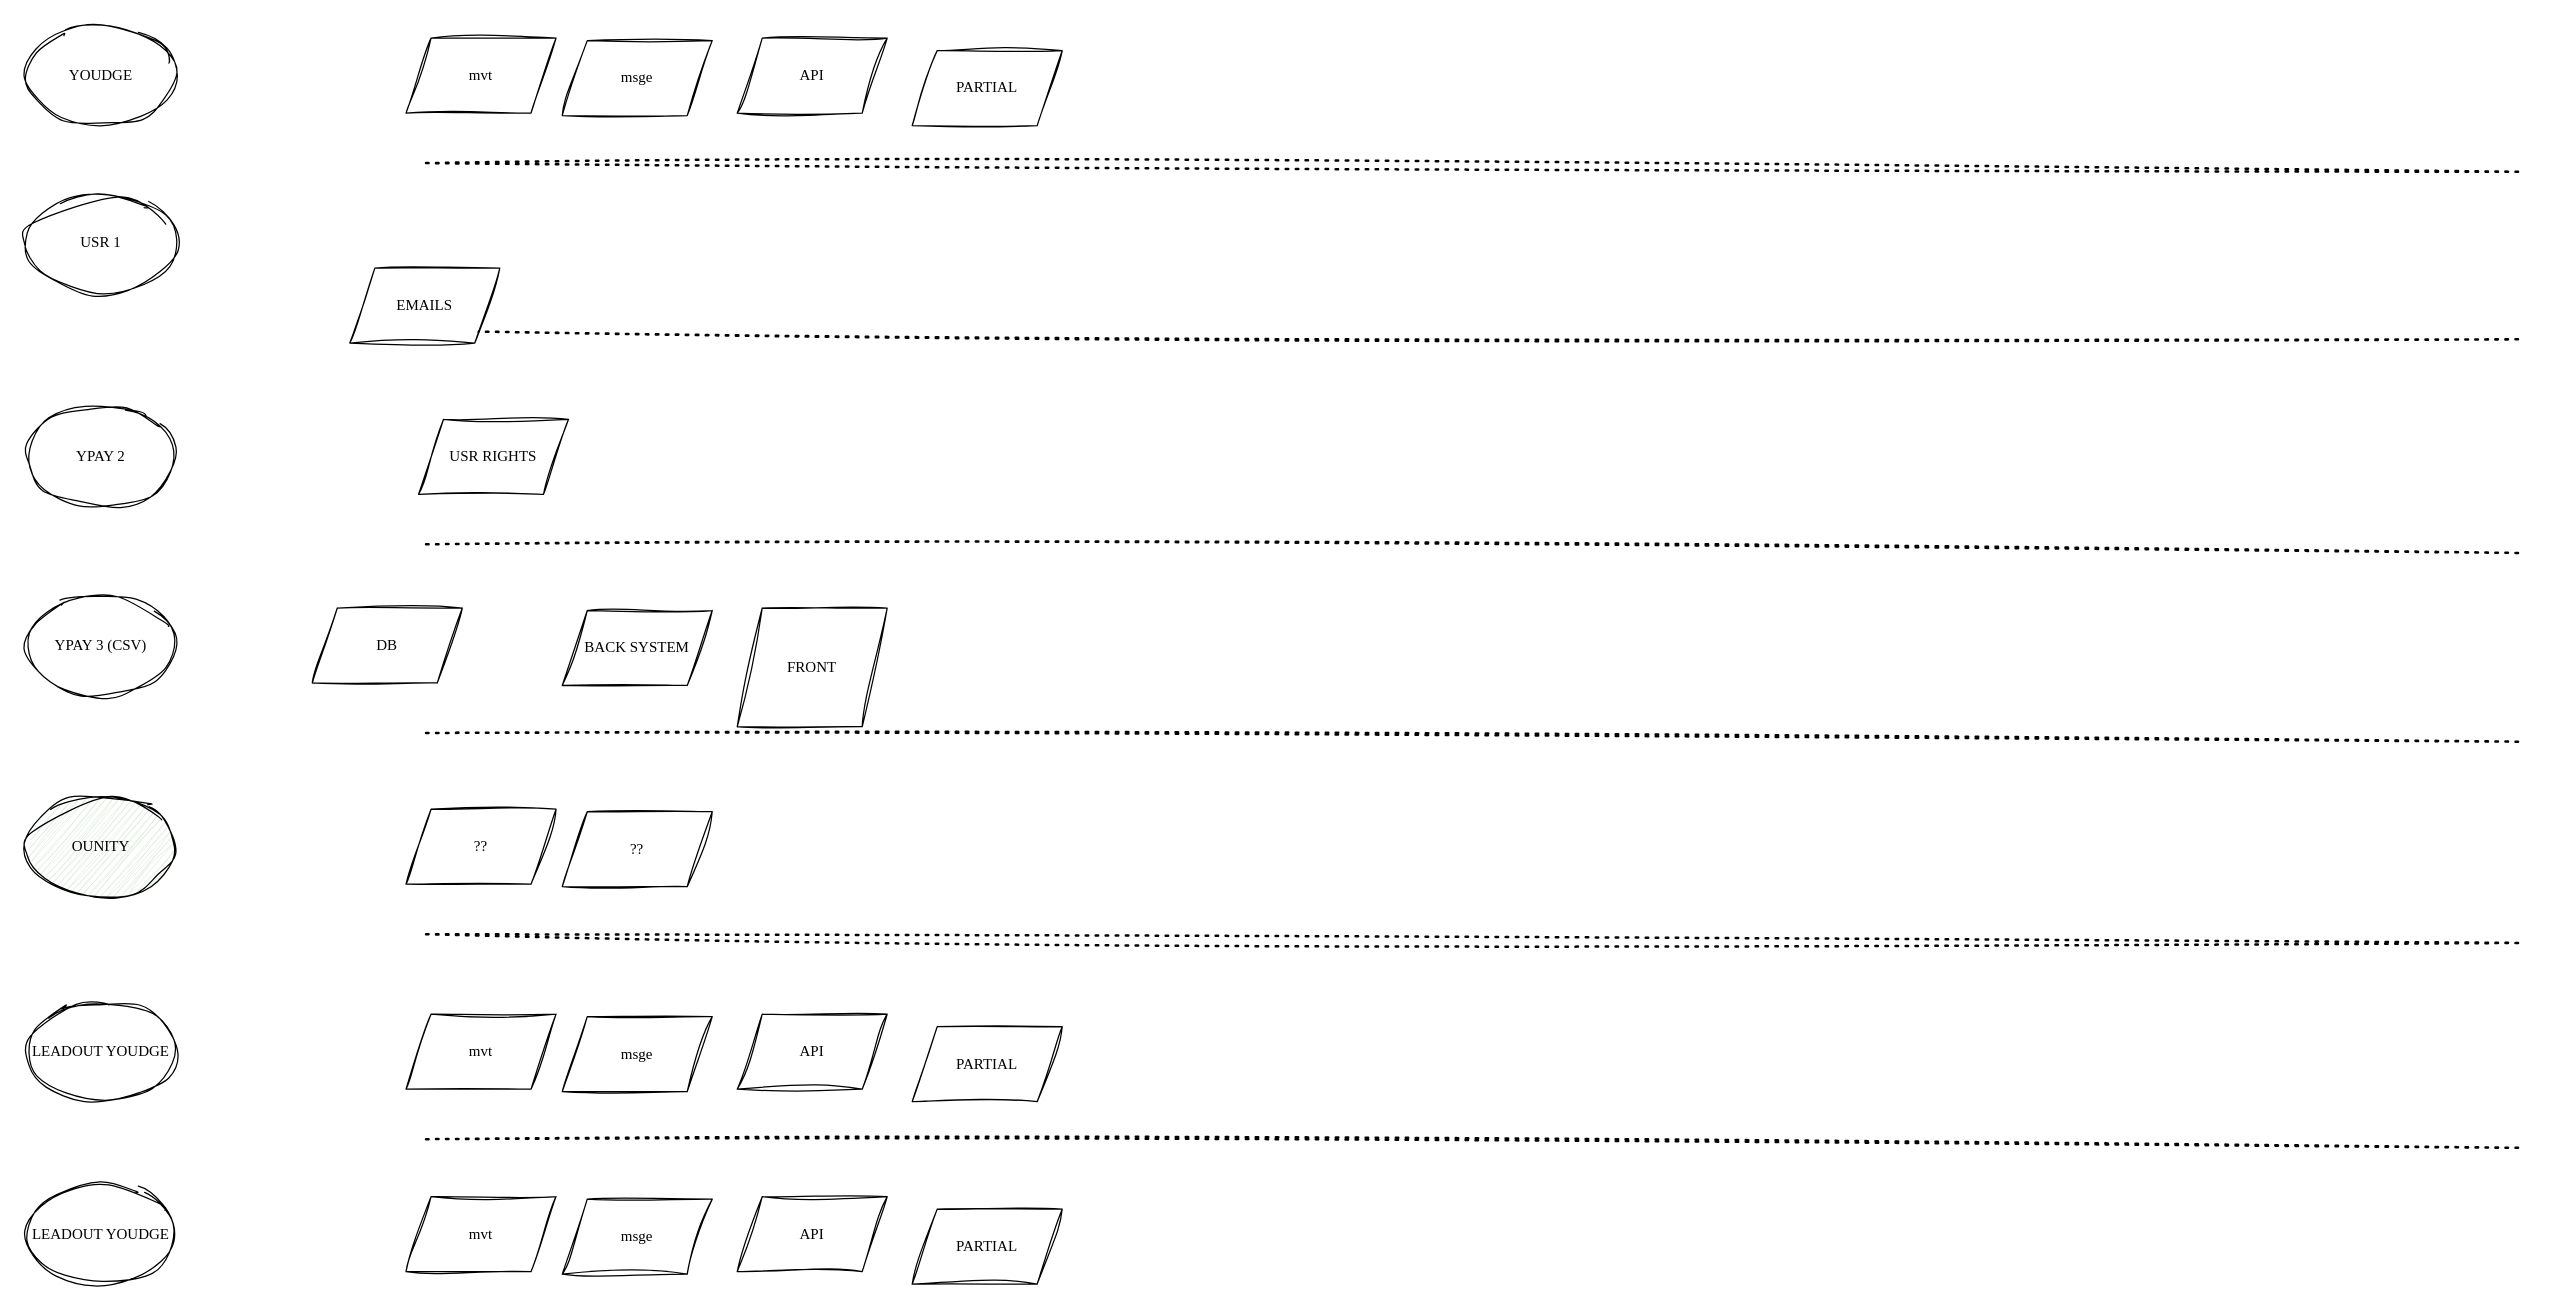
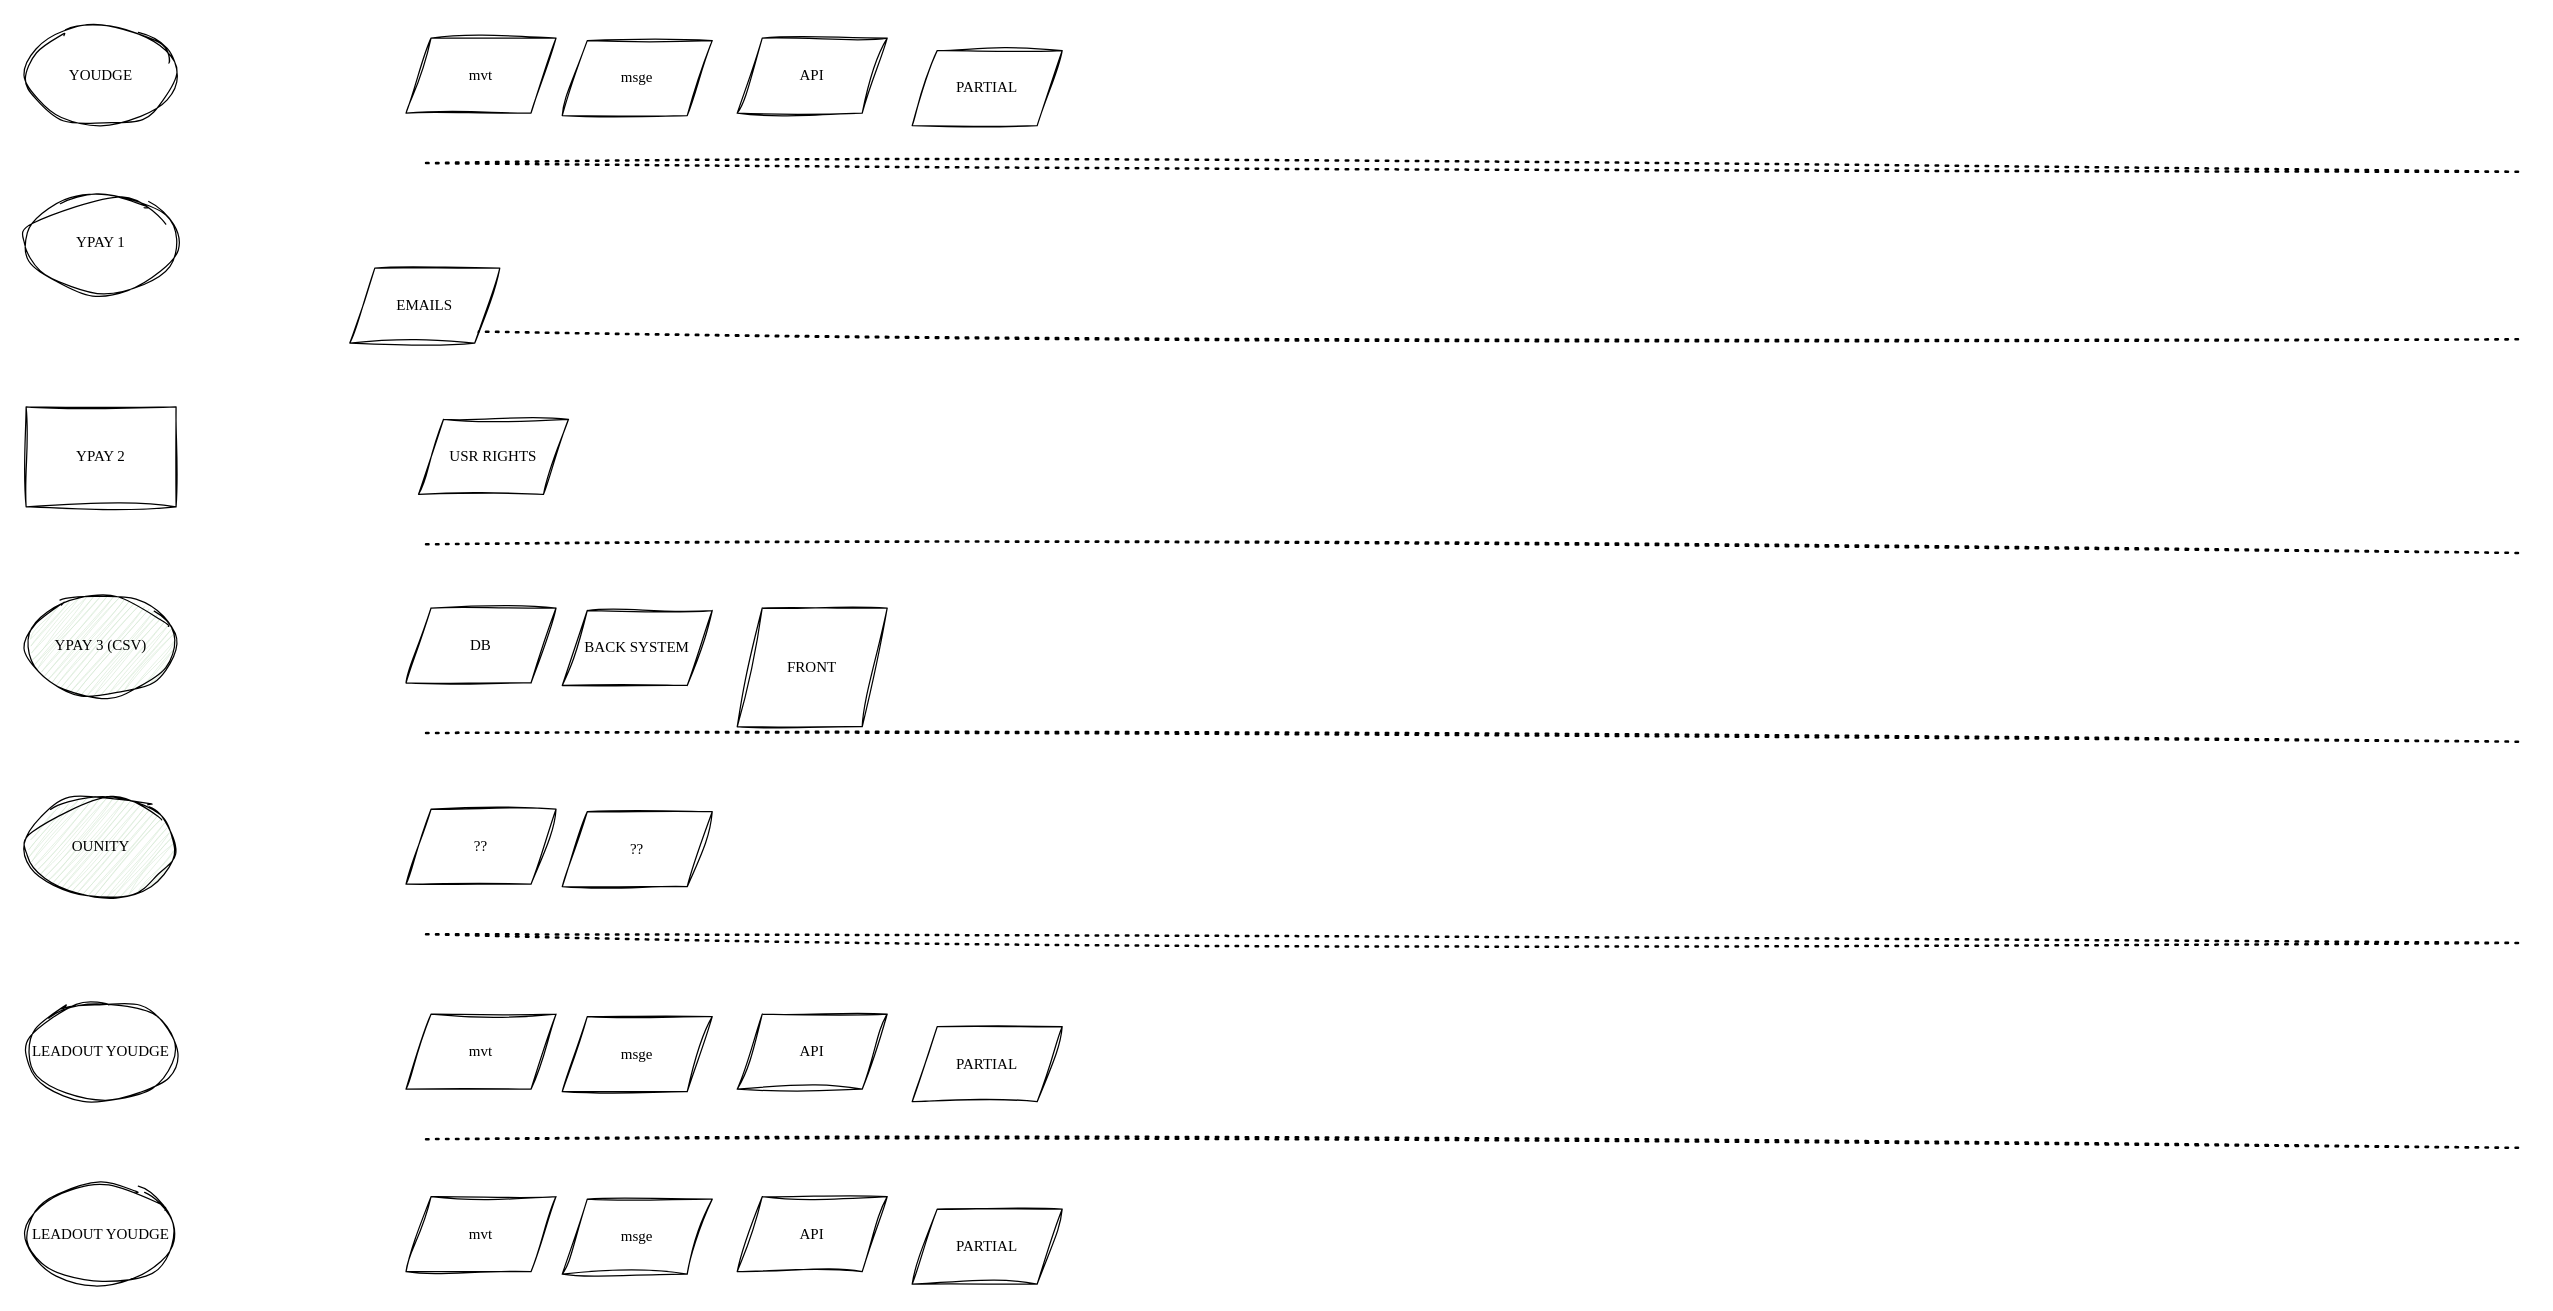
node "USR 1": label "USR 1" -> "YPAY 1"
node "YPAY 2": shape ellipse -> rectangle
node "YPAY 3 (CSV)": fillcolor #ffffff -> #d5e8d4
node "DB": moved (387, 646) -> (481, 646)
